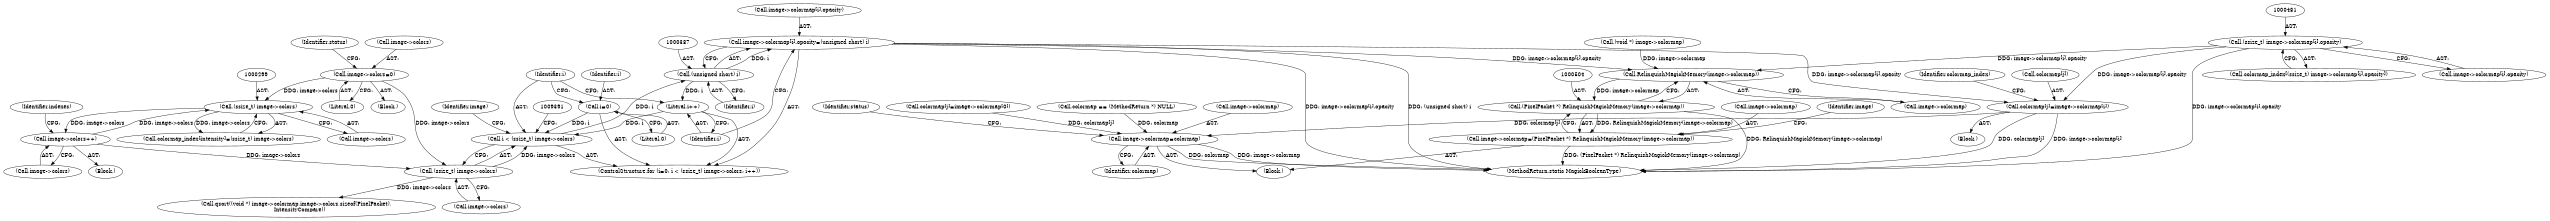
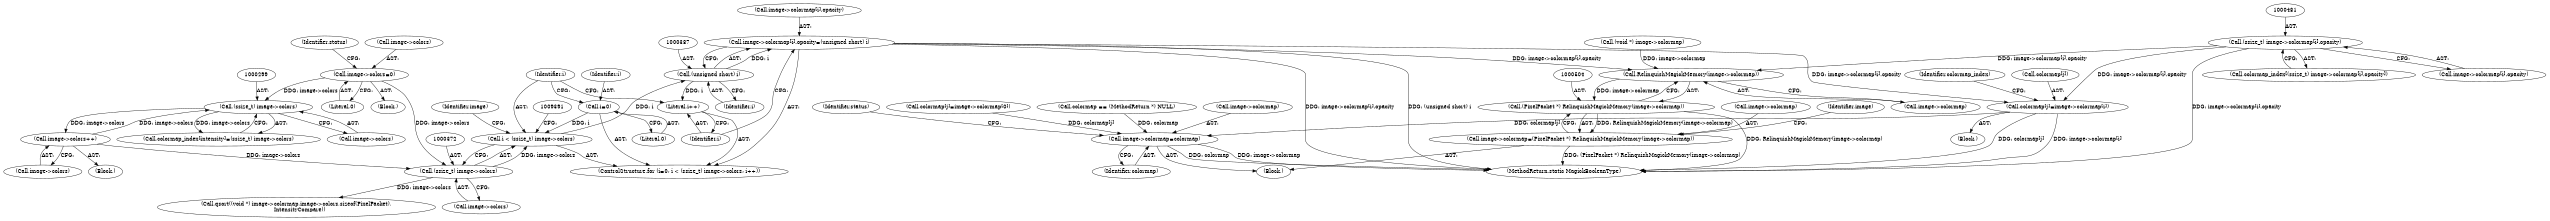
node "(Identifier,indexes)": removed
edge "(Literal,i++)" -> "(Call,i < (ssize_t) image->colors)": removed, label "DDG: i"
node "1000372": added
